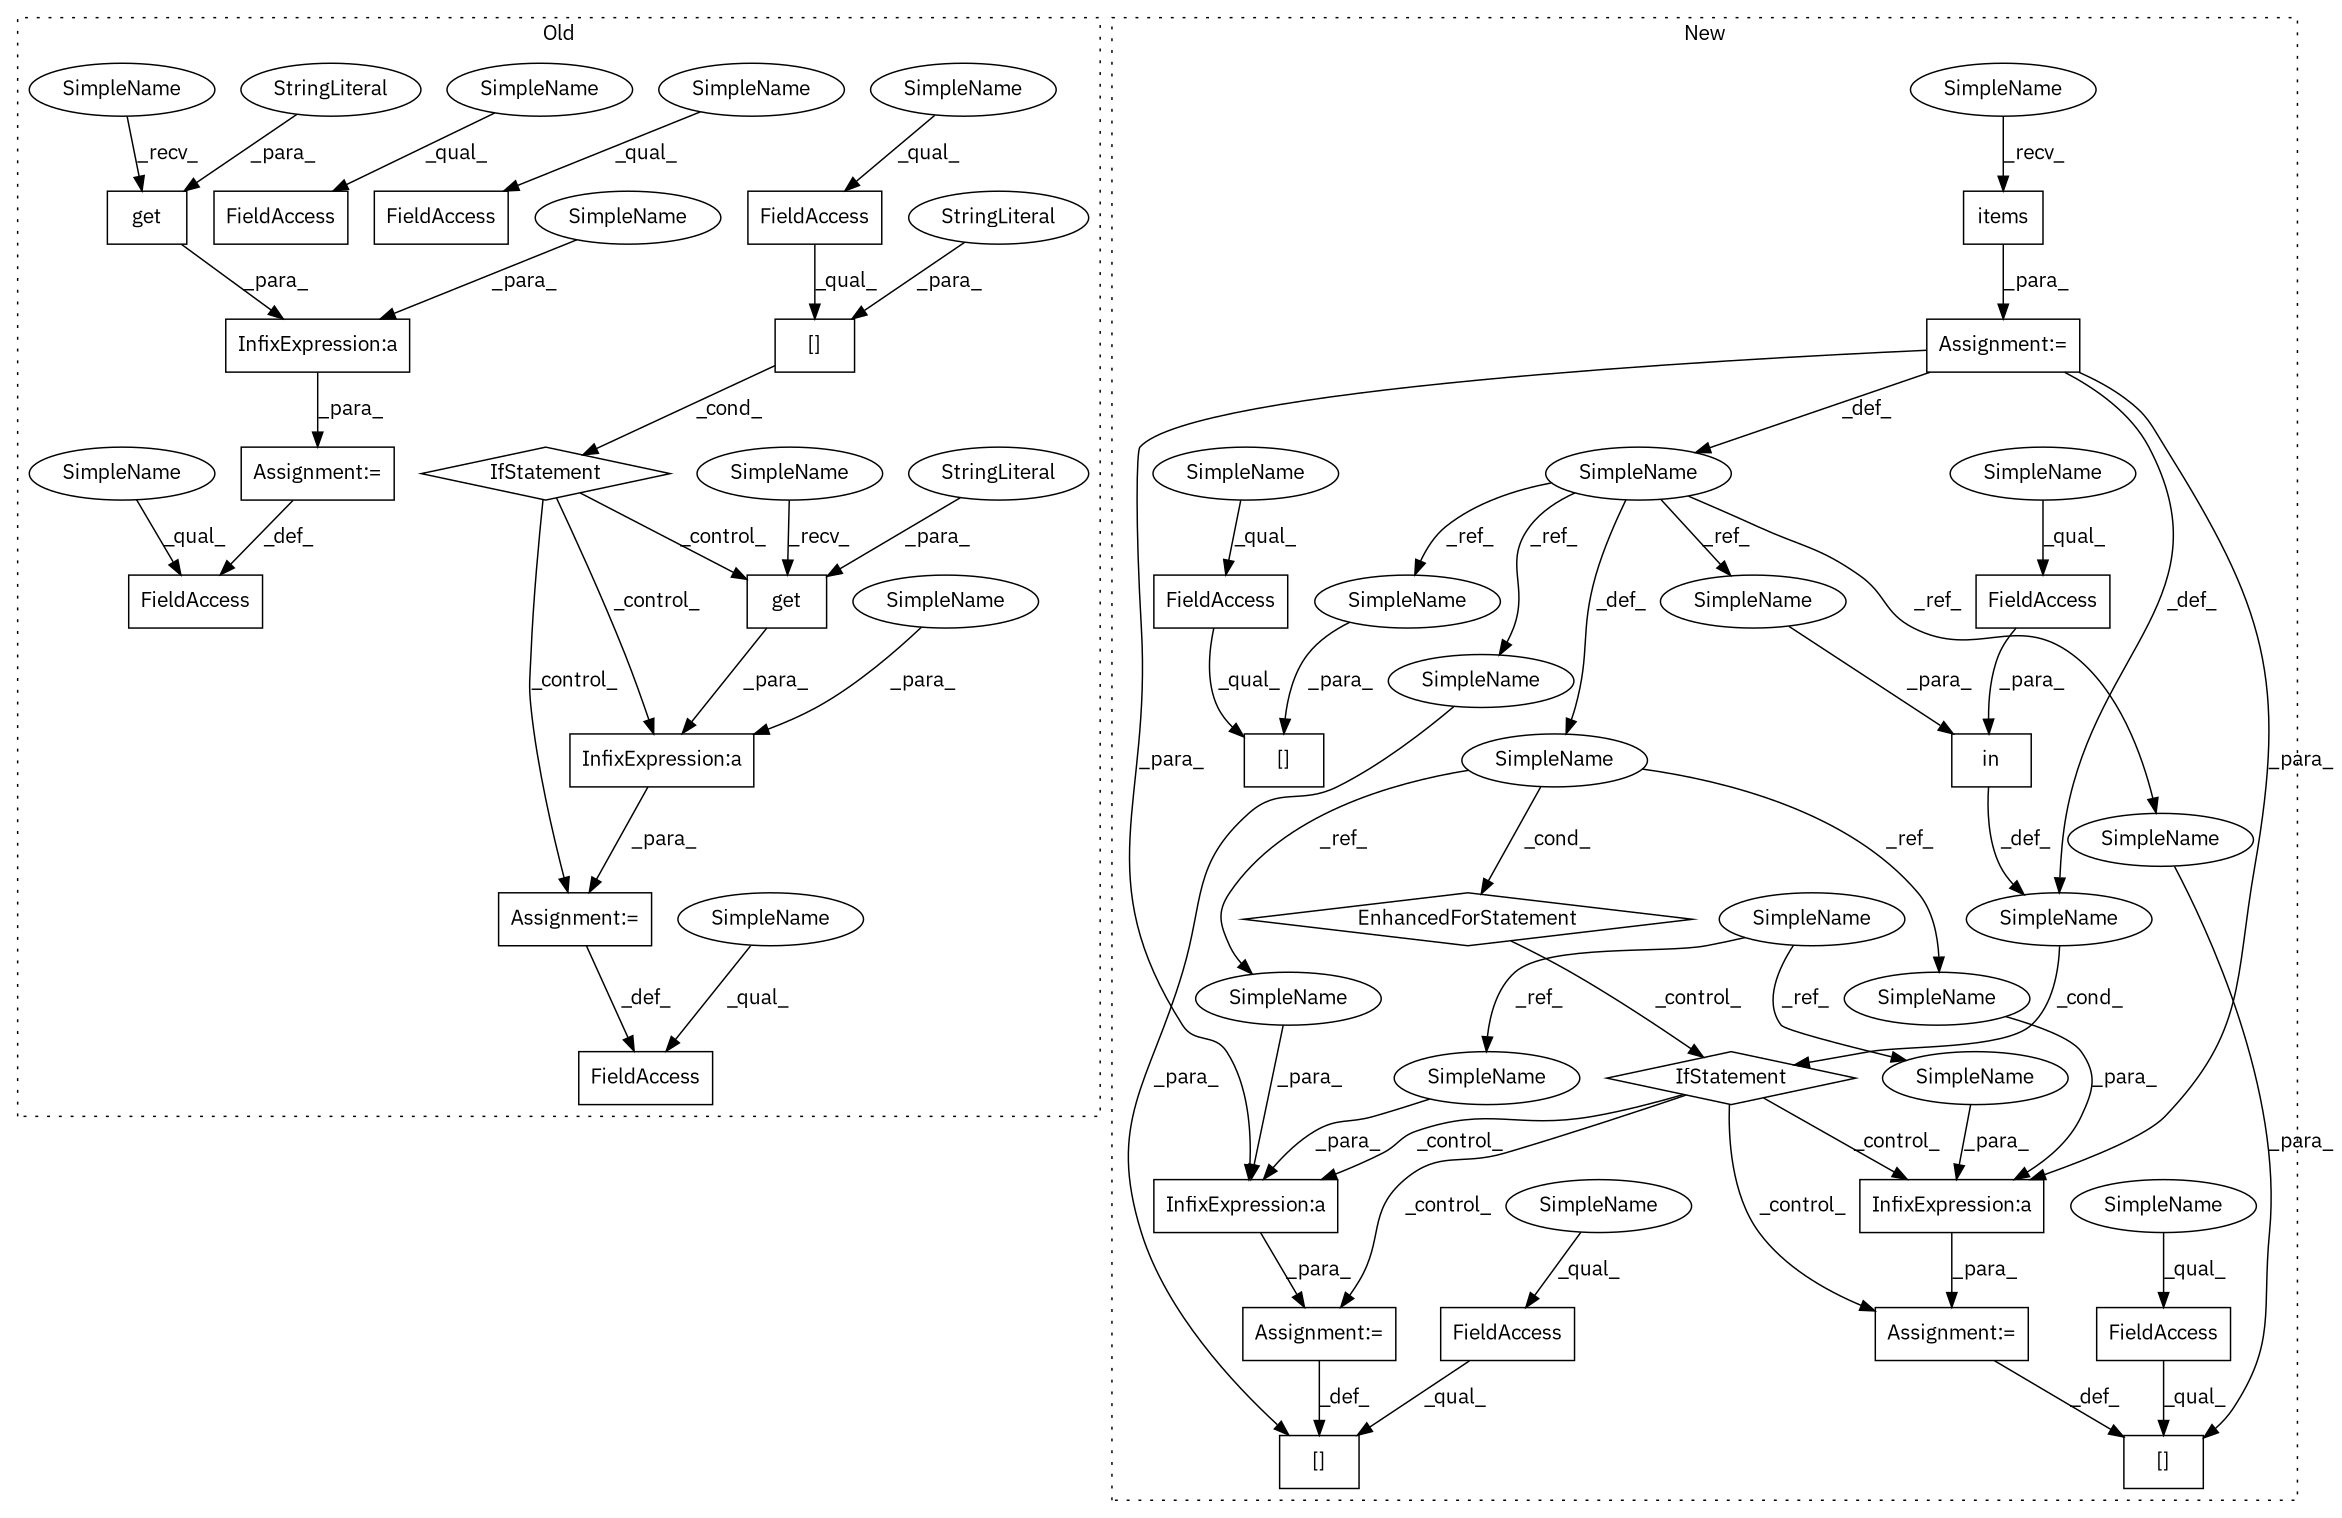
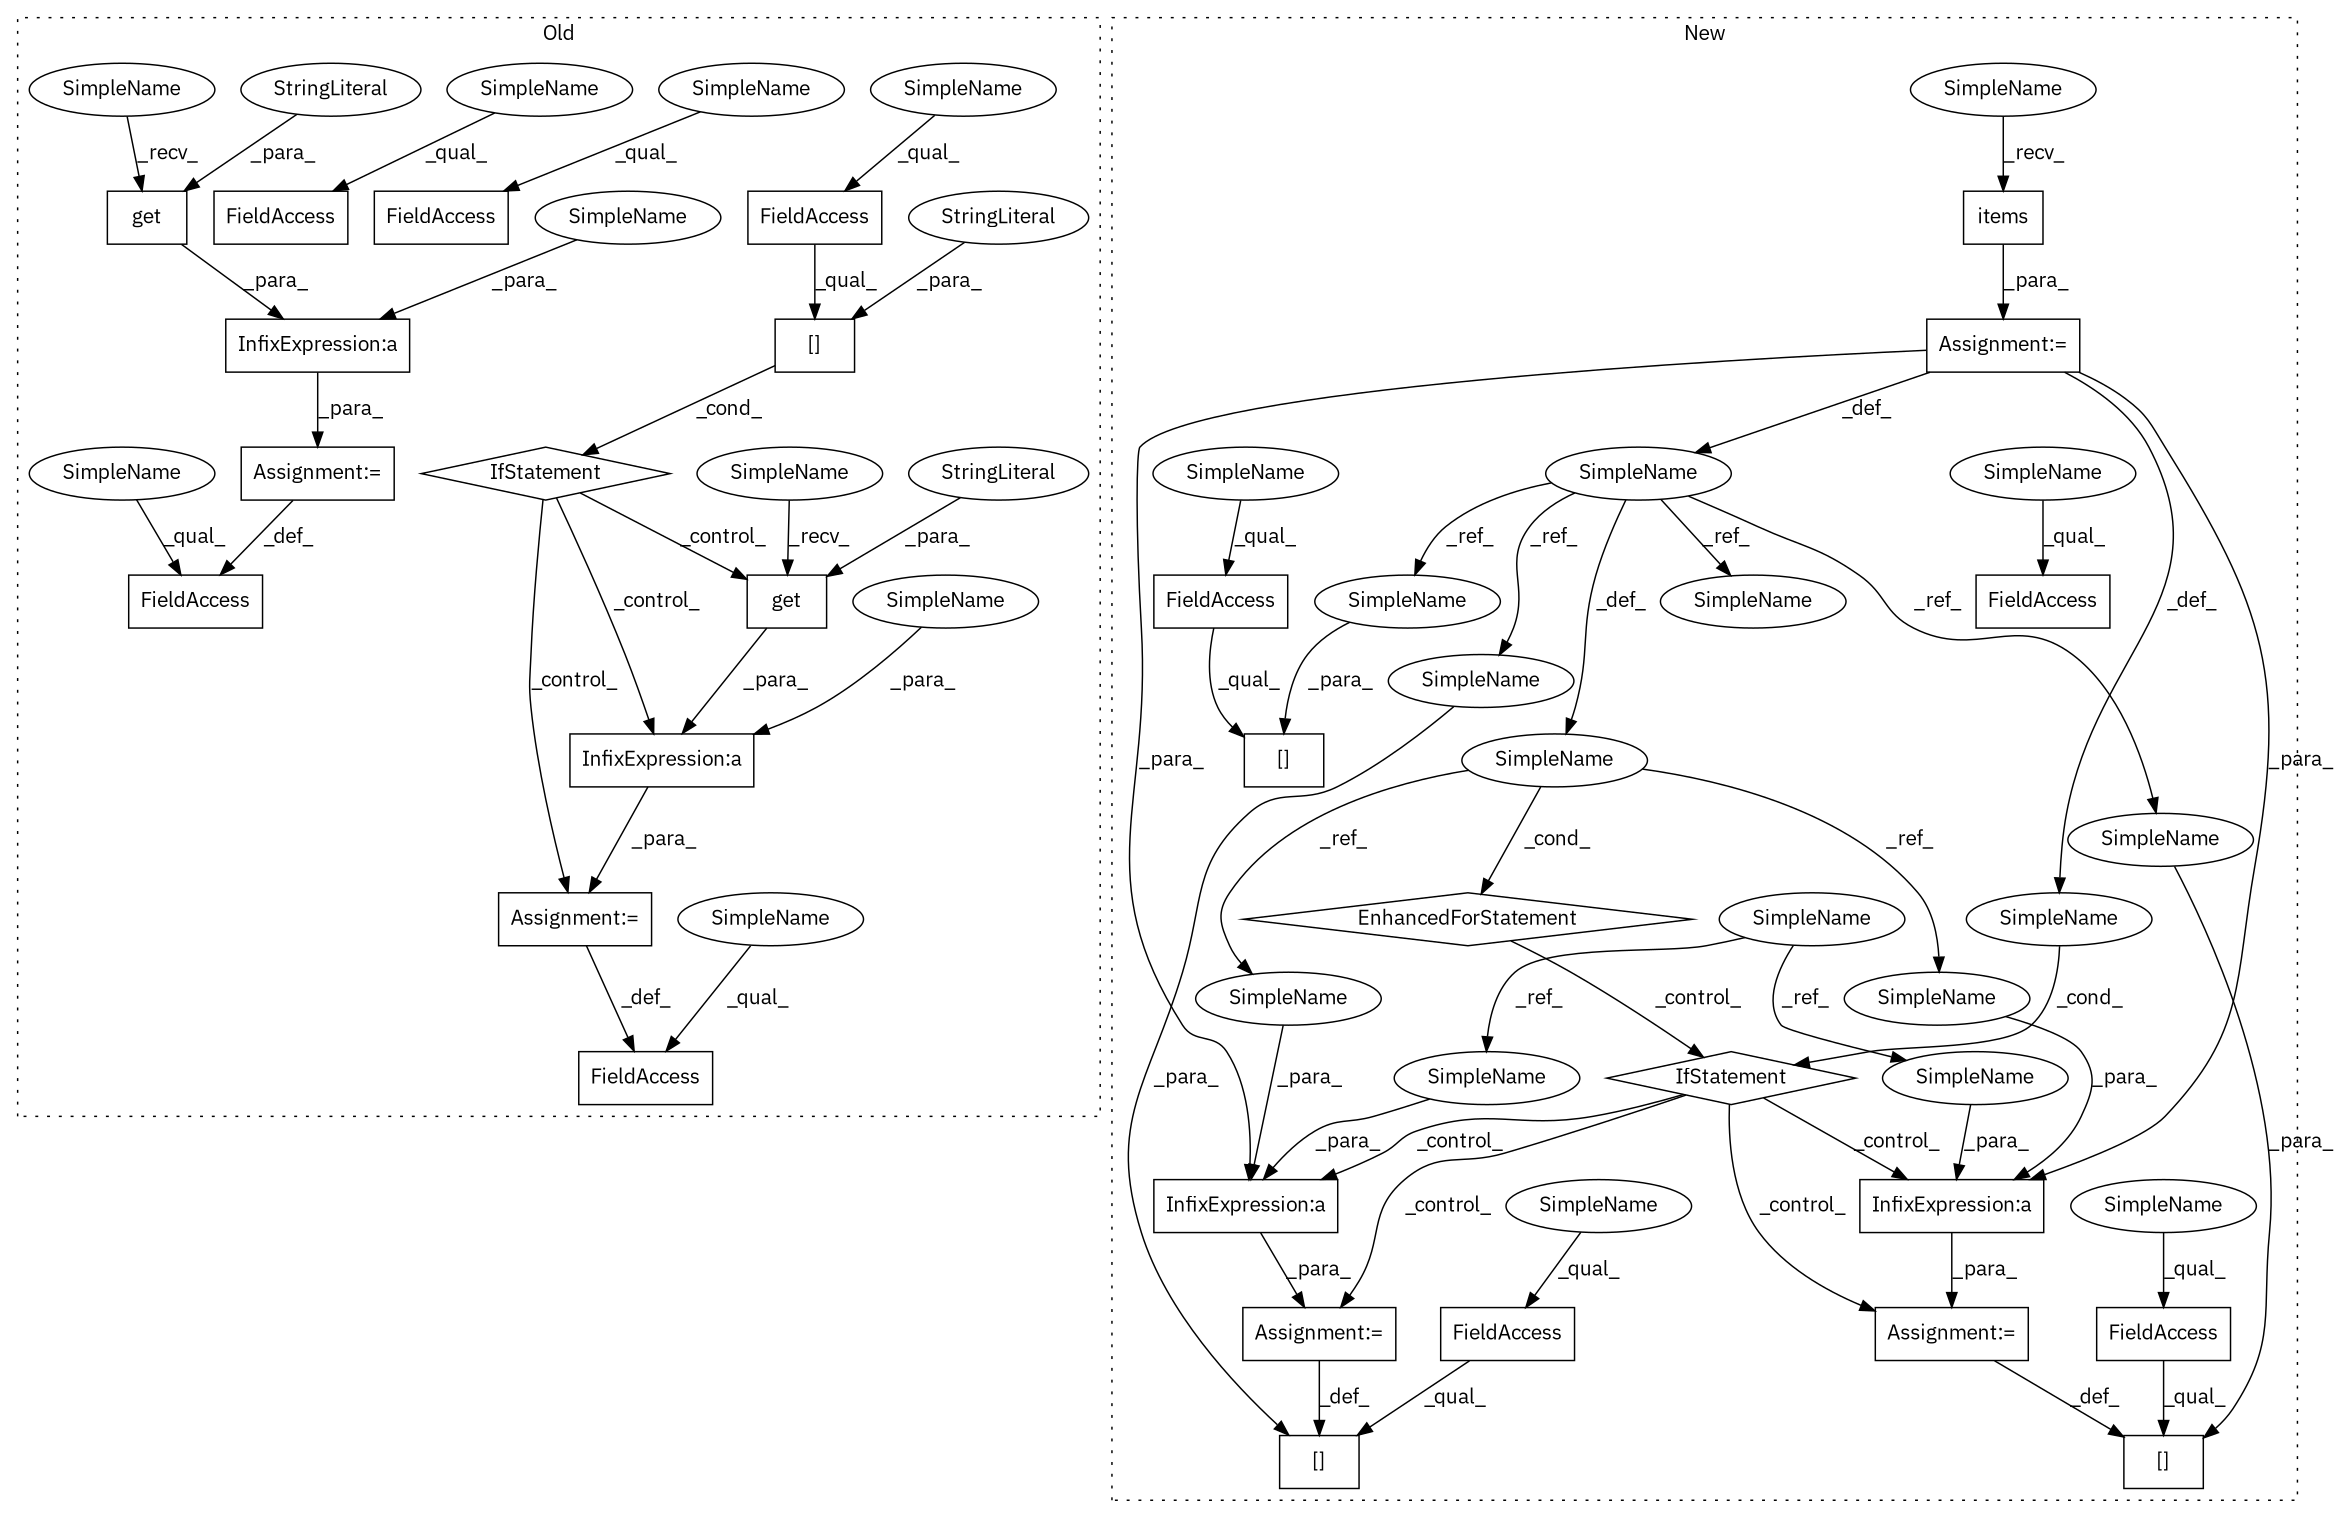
node "in": removed
